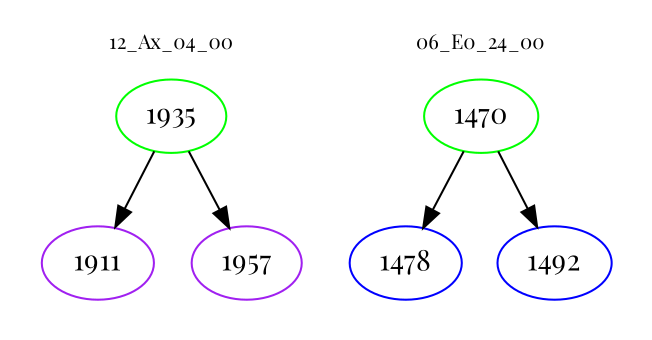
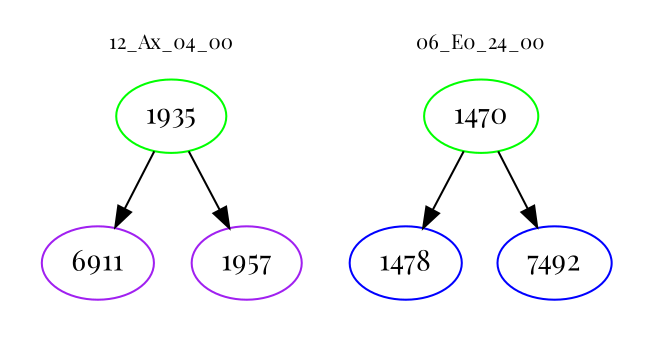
node "1911": label "1911" -> "6911"
node "1492": label "1492" -> "7492"
